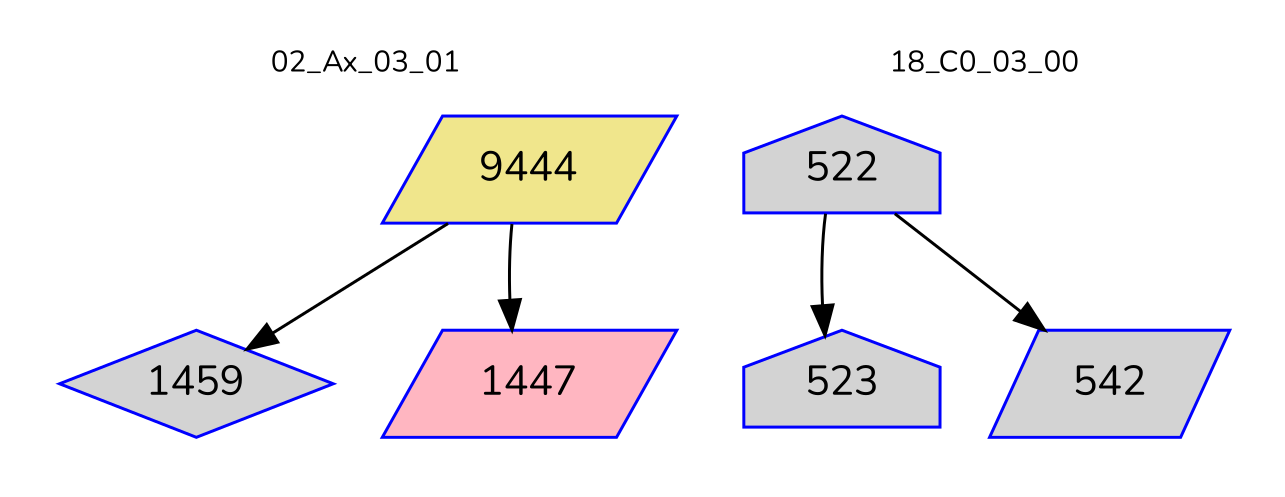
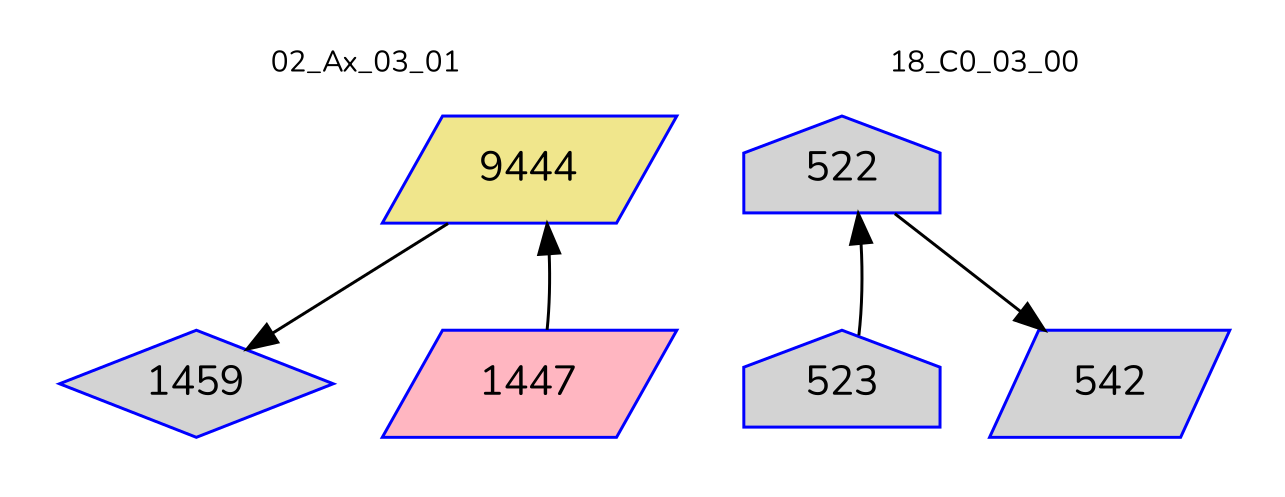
edge "522" -> "523": reversed
edge "9444" -> "1447": reversed
